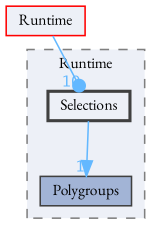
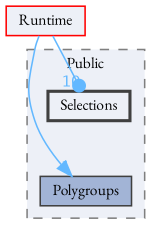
cluster "Runtime": label "Runtime" -> "Public"
edge "Selections" -> "Polygroups": now "Runtime" -> "Polygroups"
